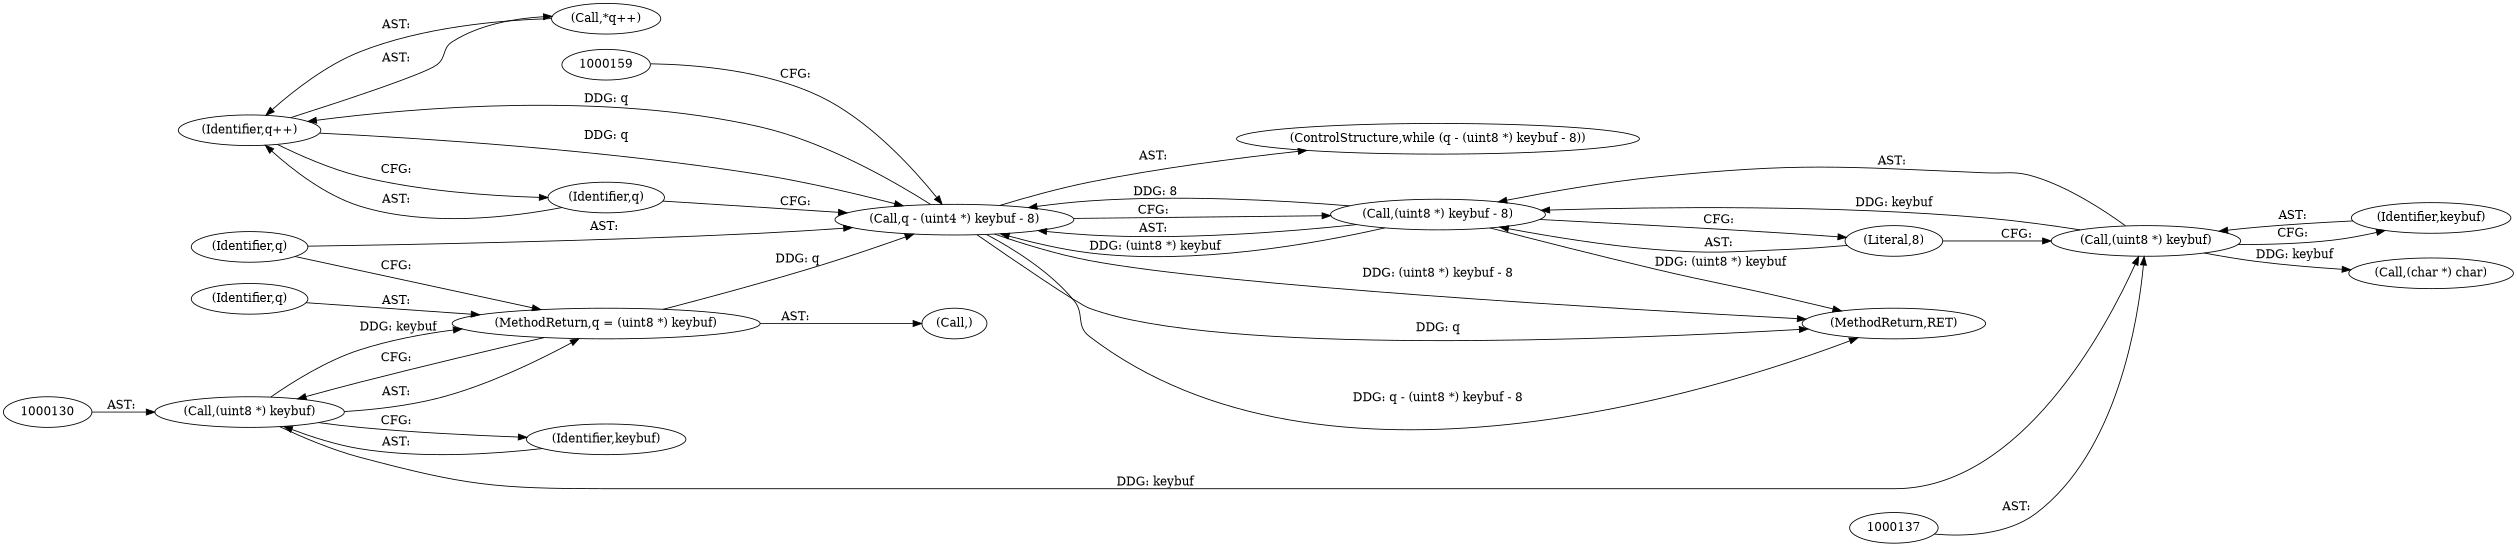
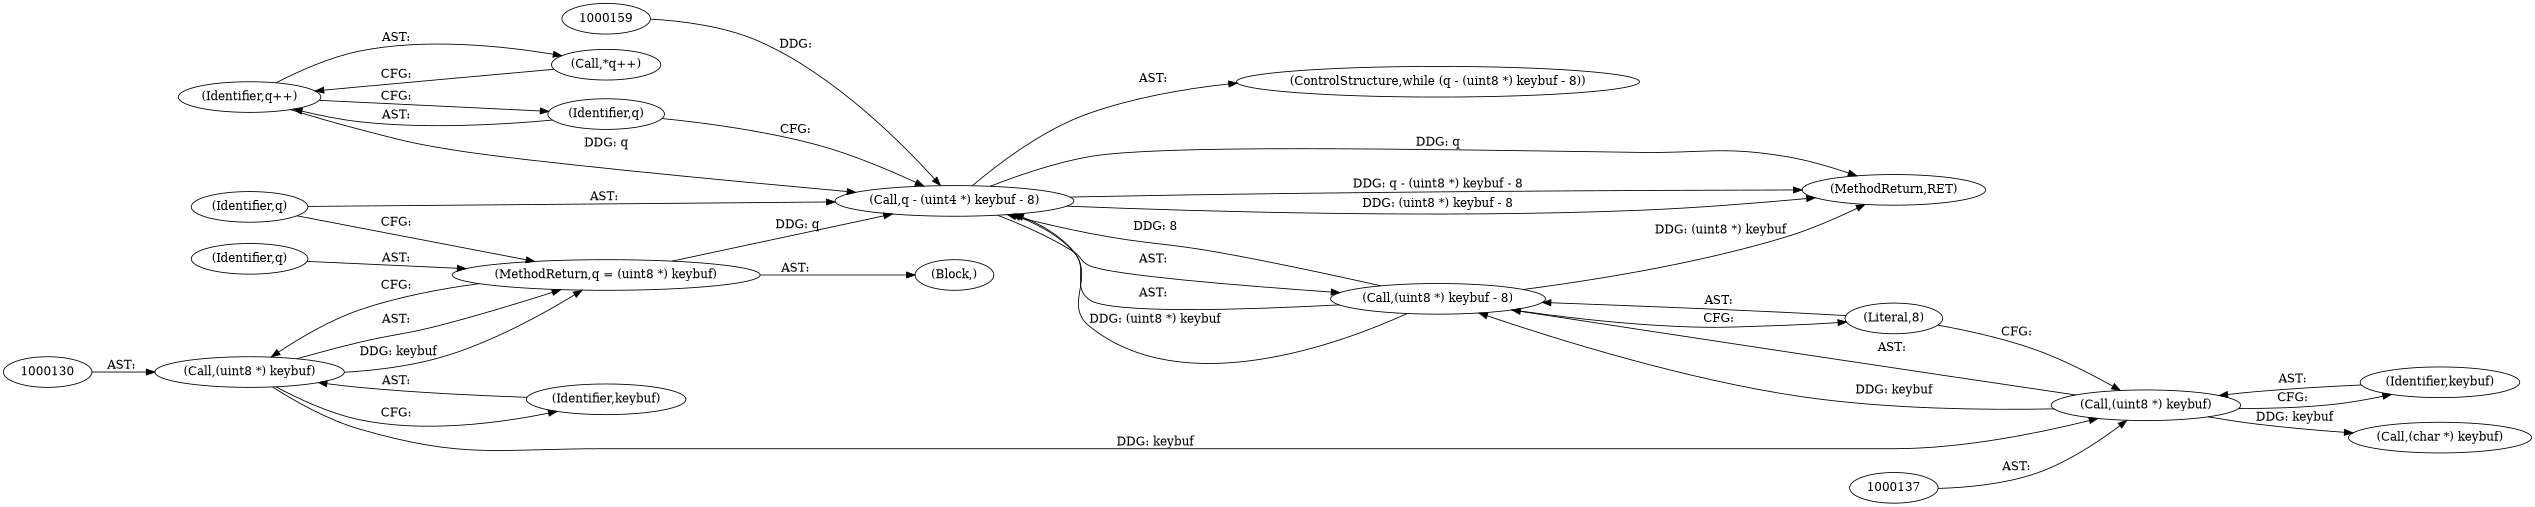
edge "(Call,*q++)" -> "(Identifier,q++)": label "AST: " -> "CFG: "
edge "1000159" -> "(Call,q - (uint4 *) keybuf - 8)": label "CFG: " -> "DDG: "
edge "(Call,q - (uint4 *) keybuf - 8)" -> "(Identifier,q++)": removed, label "DDG: q"
edge "(Call,q - (uint4 *) keybuf - 8)" -> "(Call,(uint8 *) keybuf - 8)": label "CFG: " -> "AST: "
node "(Call,(char *) char)": label "(Call,(char *) char)" -> "(Call,(char *) keybuf)"
node "(Call,)": label "(Call,)" -> "(Block,)"
